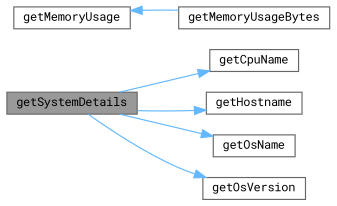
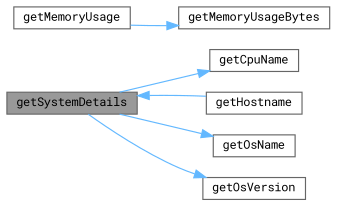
edge "getMemoryUsageBytes" -> "getMemoryUsage": reversed
edge "getSystemDetails" -> "getHostname": reversed
